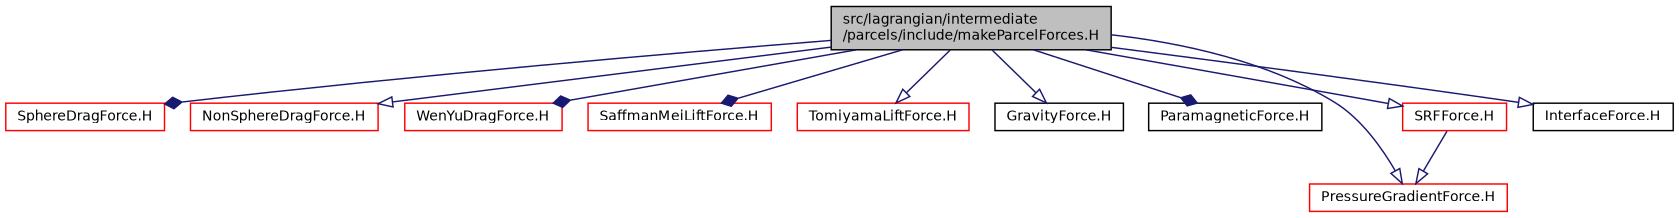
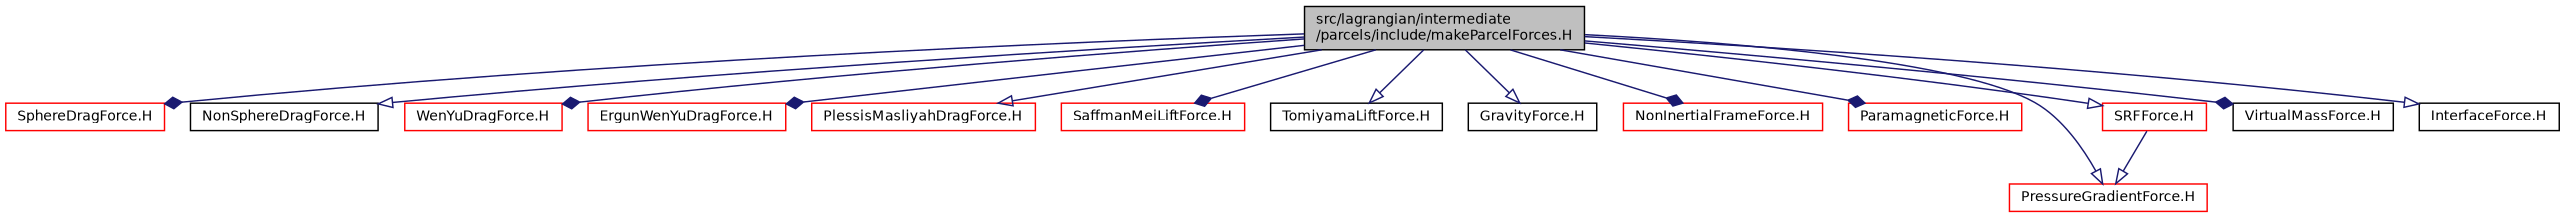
node "NonSphereDragForce.H": color red -> black
node "ErgunWenYuDragForce.H": added
node "TomiyamaLiftForce.H": color red -> black
node "PlessisMasliyahDragForce.H": added
node "ParamagneticForce.H": color black -> red
node "NonInertialFrameForce.H": added
node "VirtualMassForce.H": added
